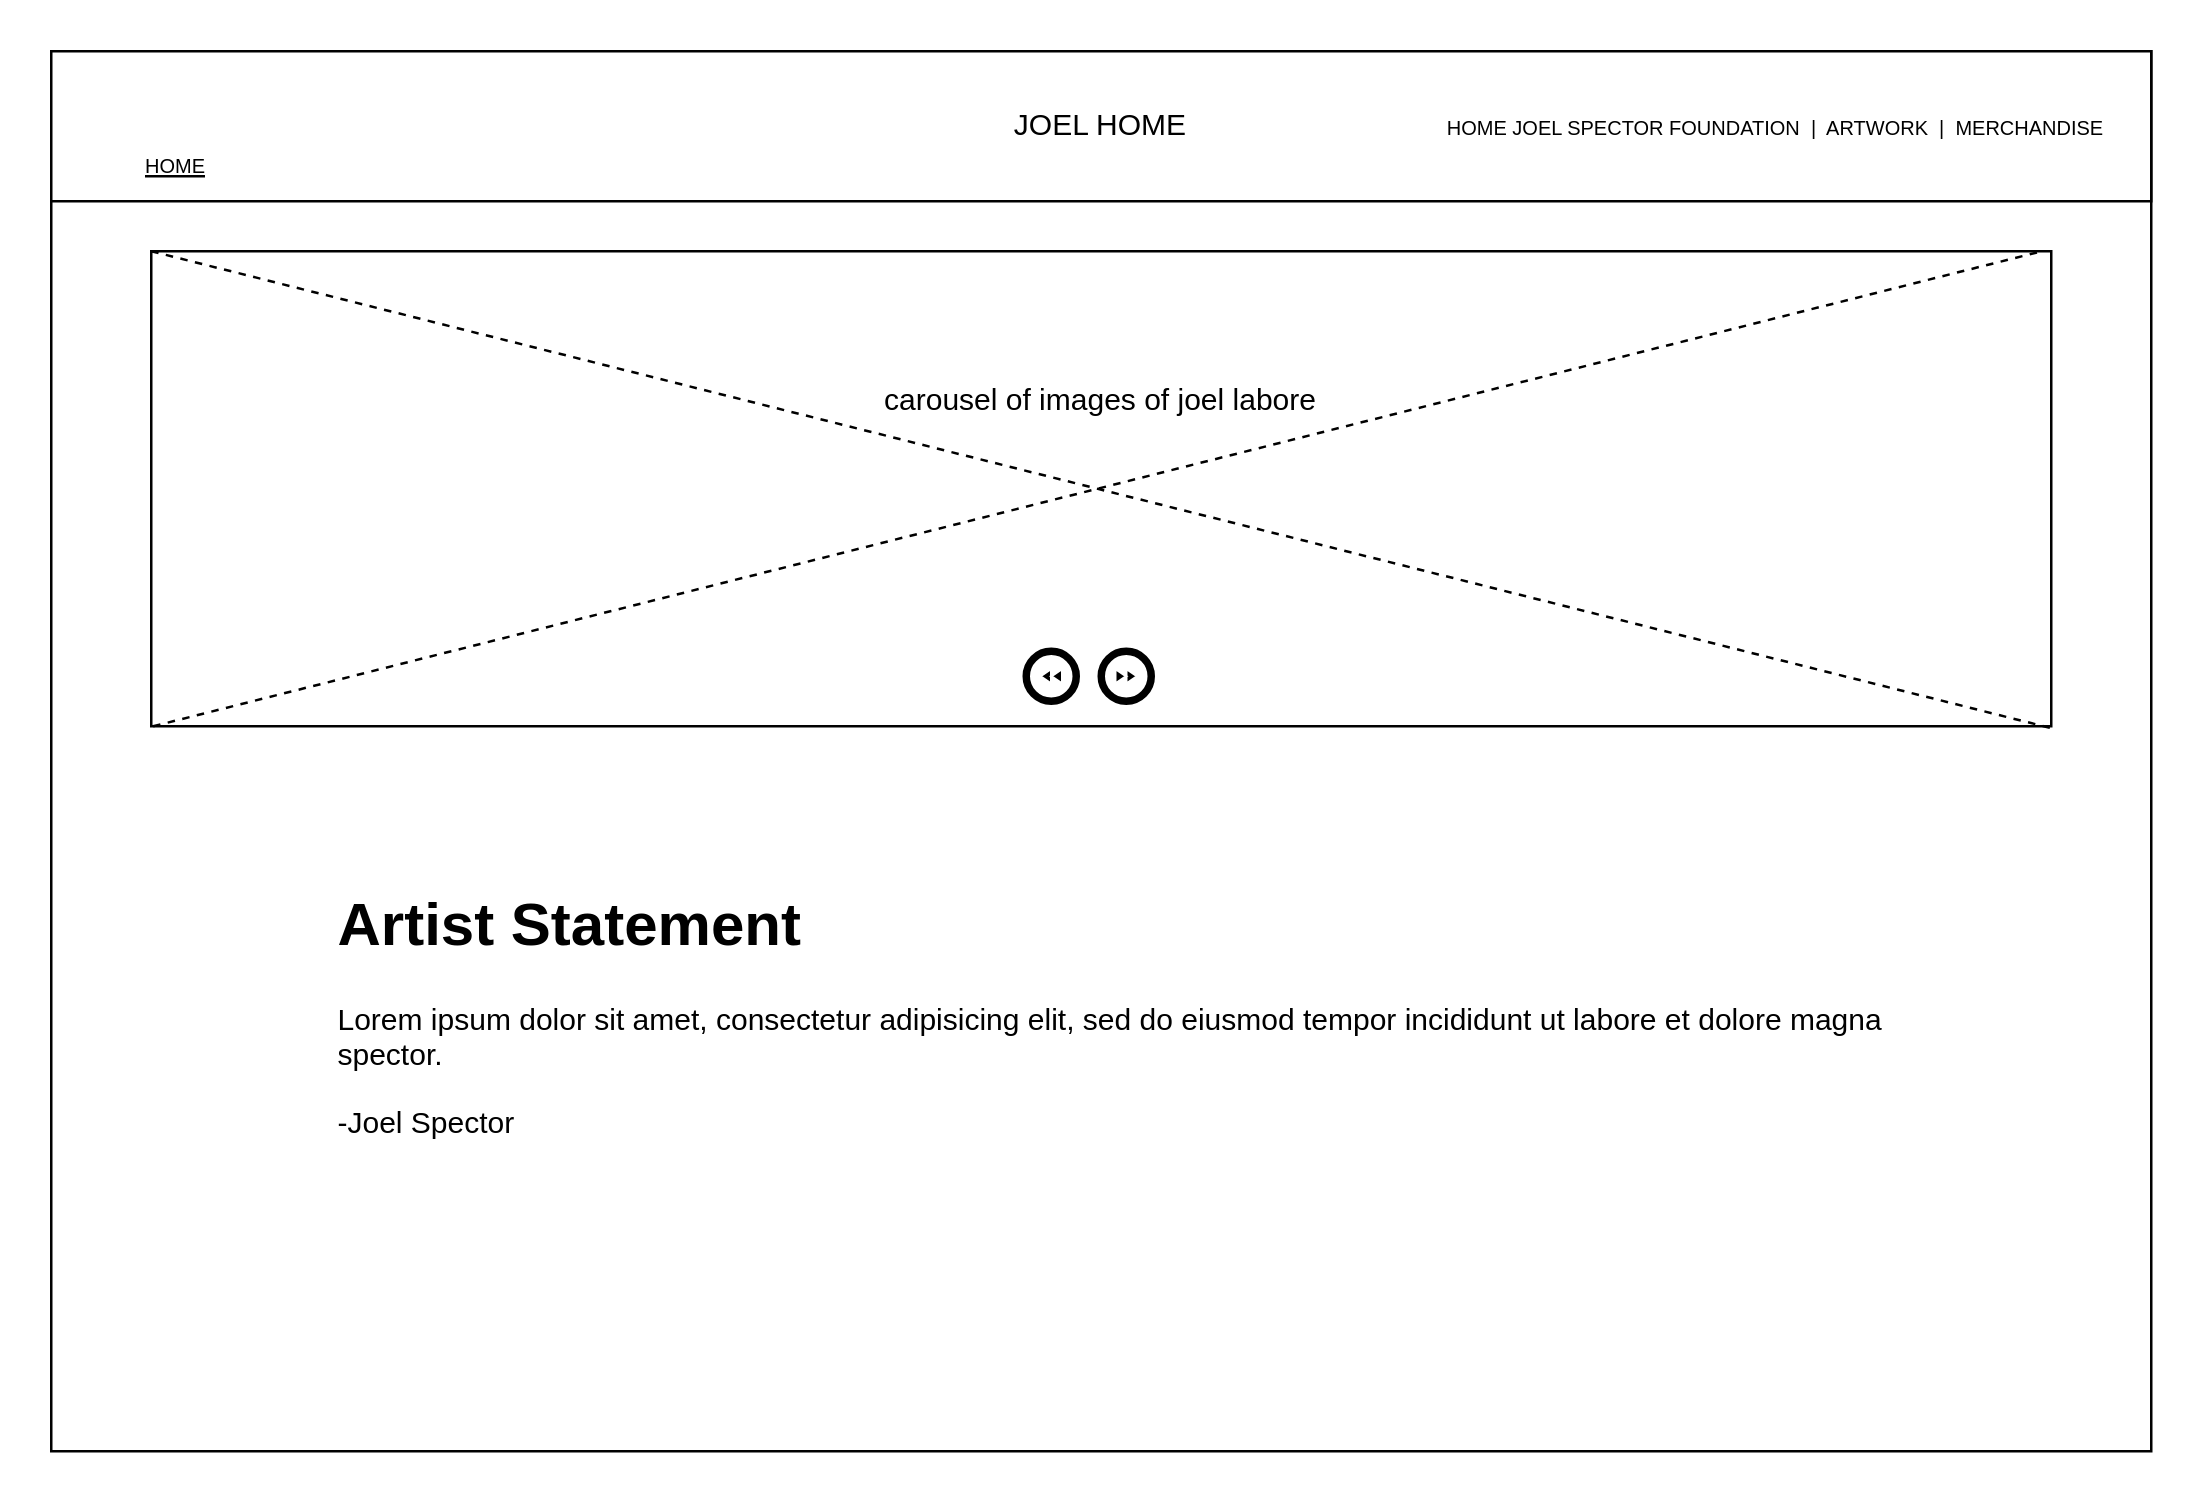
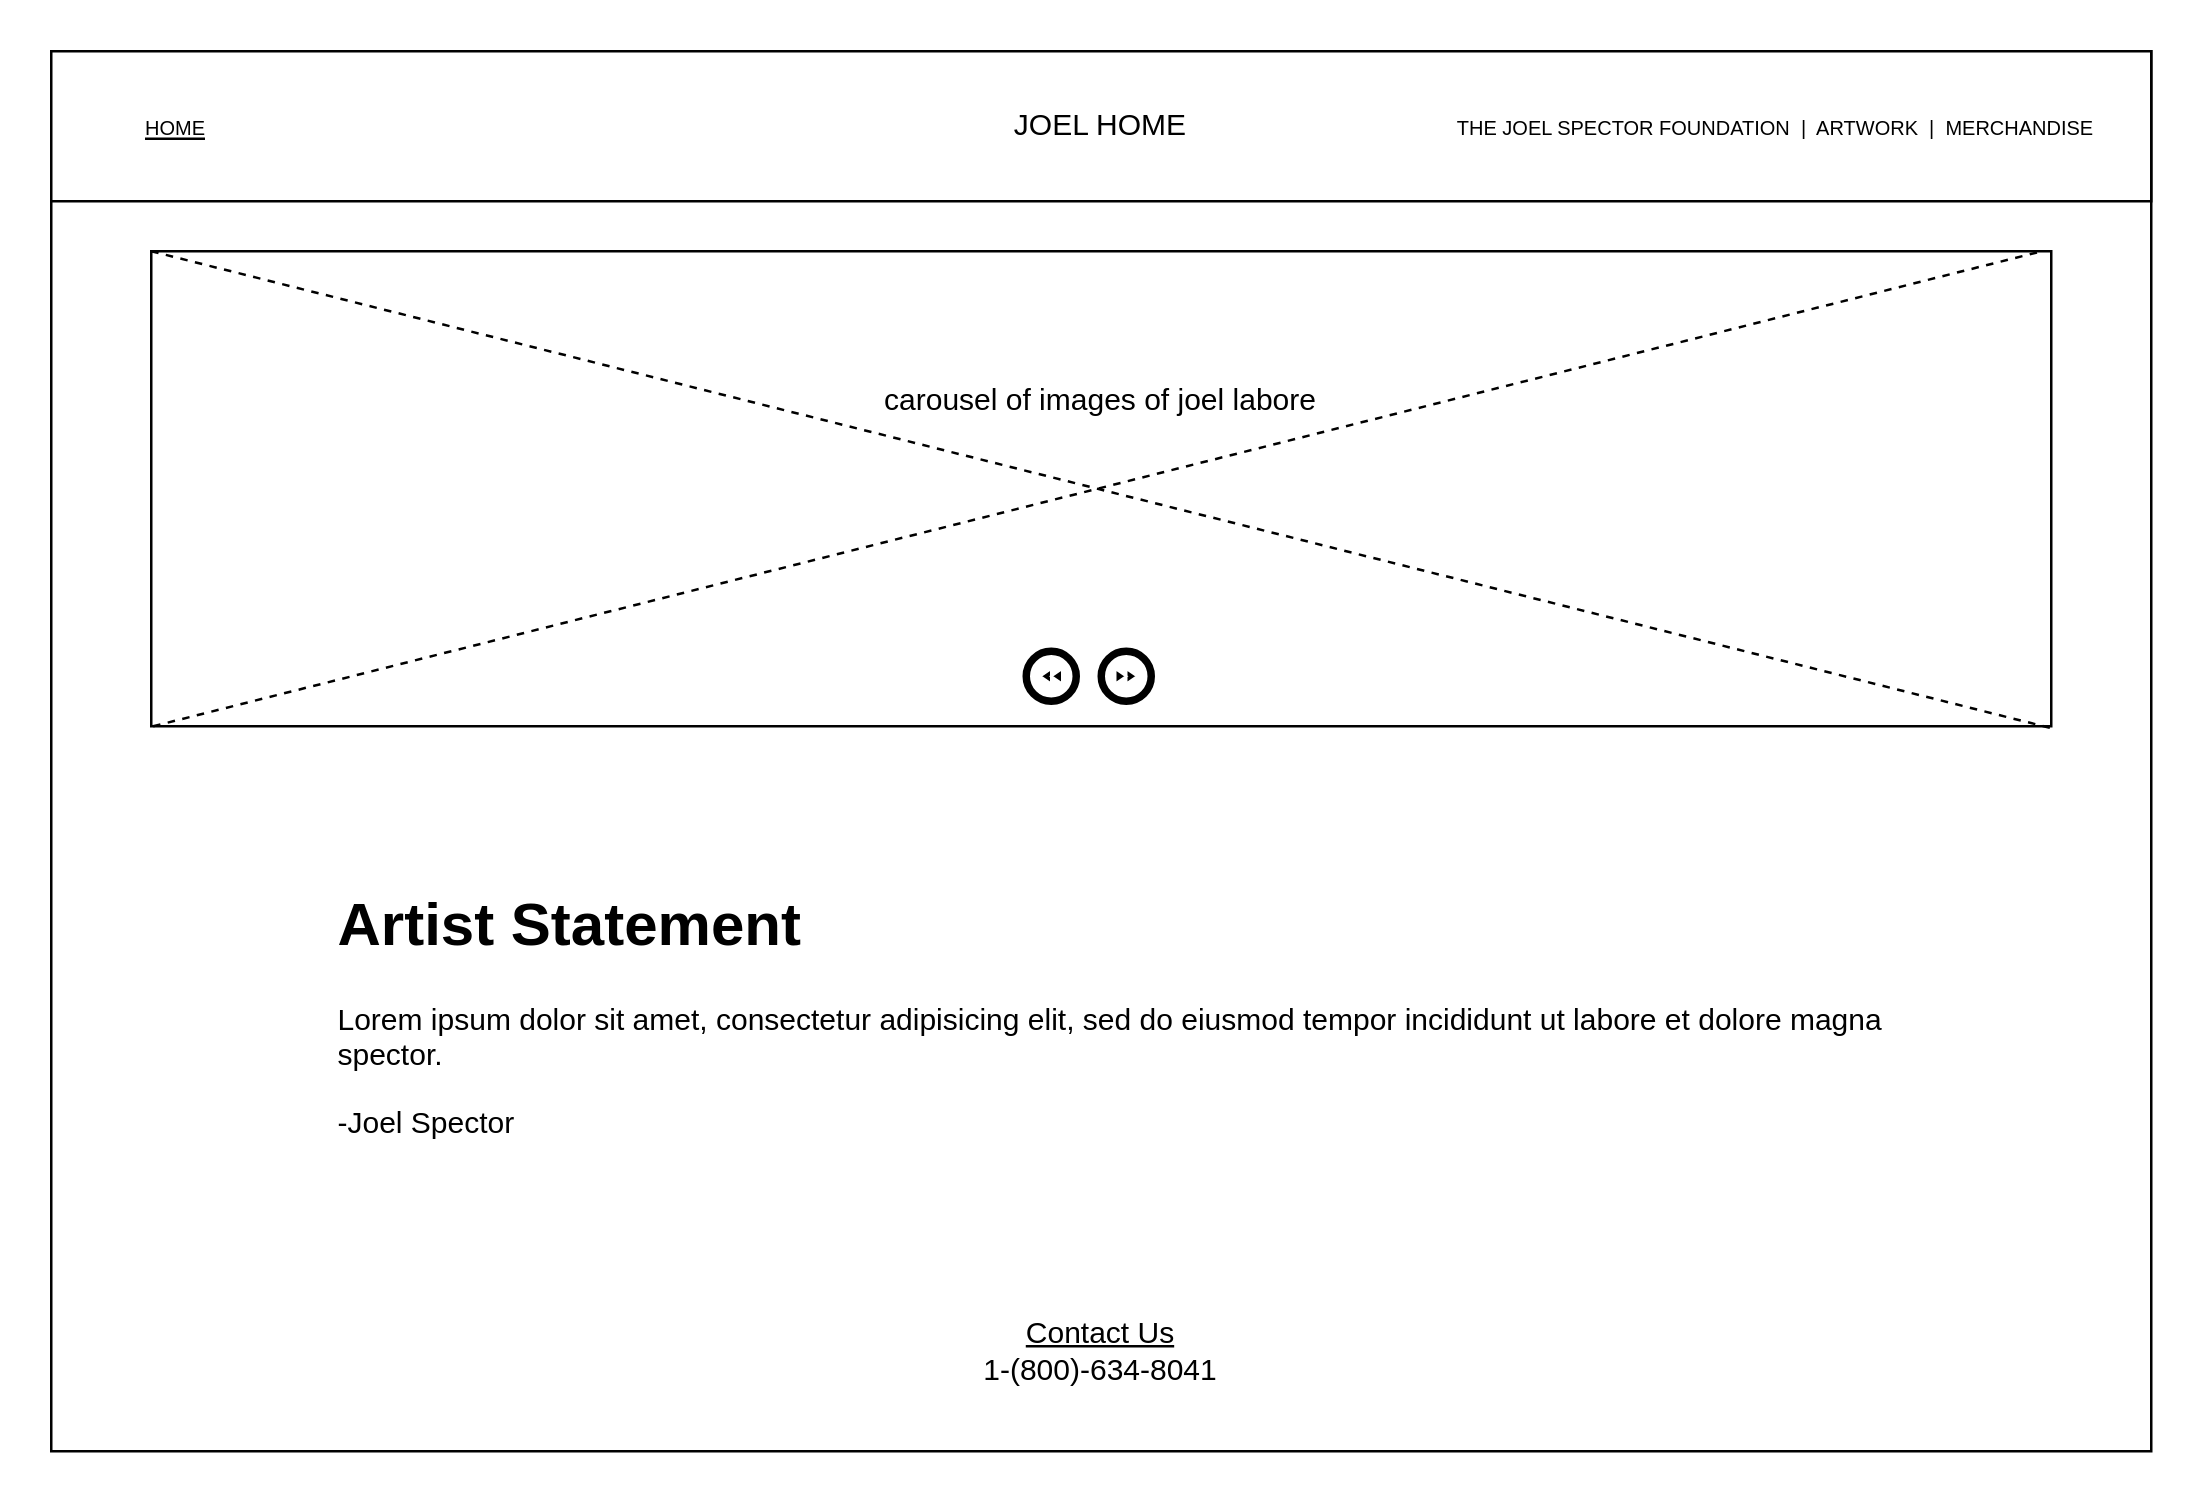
node "HOME JOEL SPECTOR FOUNDATION | ARTWORK | MERCHANDISE": label "HOME JOEL SPECTOR FOUNDATION | ARTWORK | MERCHANDISE" -> "THE JOEL SPECTOR FOUNDATION | ARTWORK | MERCHANDISE"
node "HOME": moved (176, 164) -> (176, 126)
node "Contact Us 1-(800)-634-8041": added
